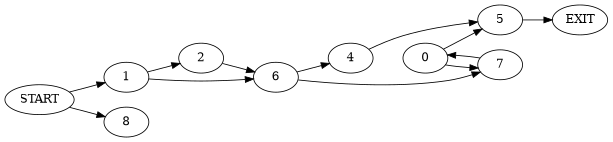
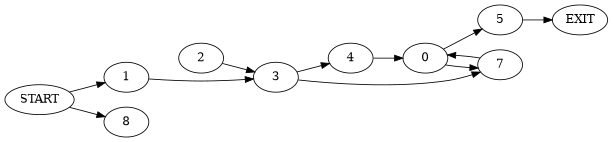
edge "4" -> "5": now "4" -> "0"
edge "1" -> "2": removed
node "6": label "6" -> "3"
